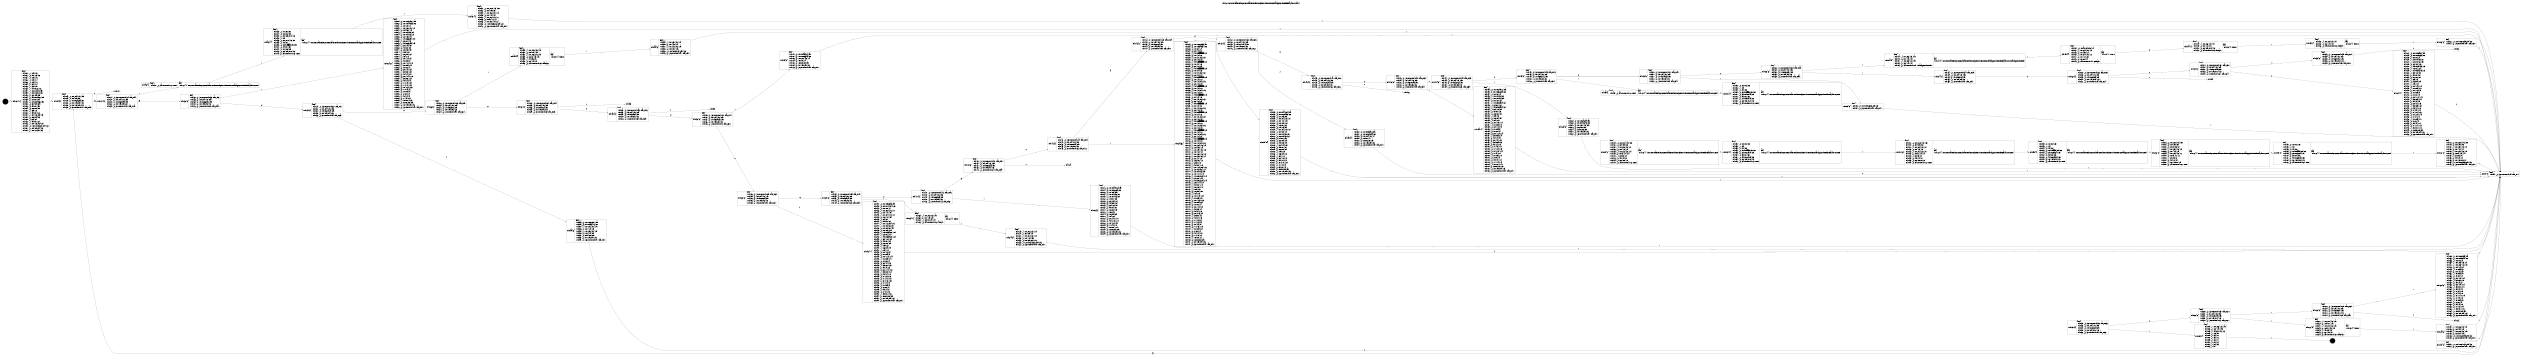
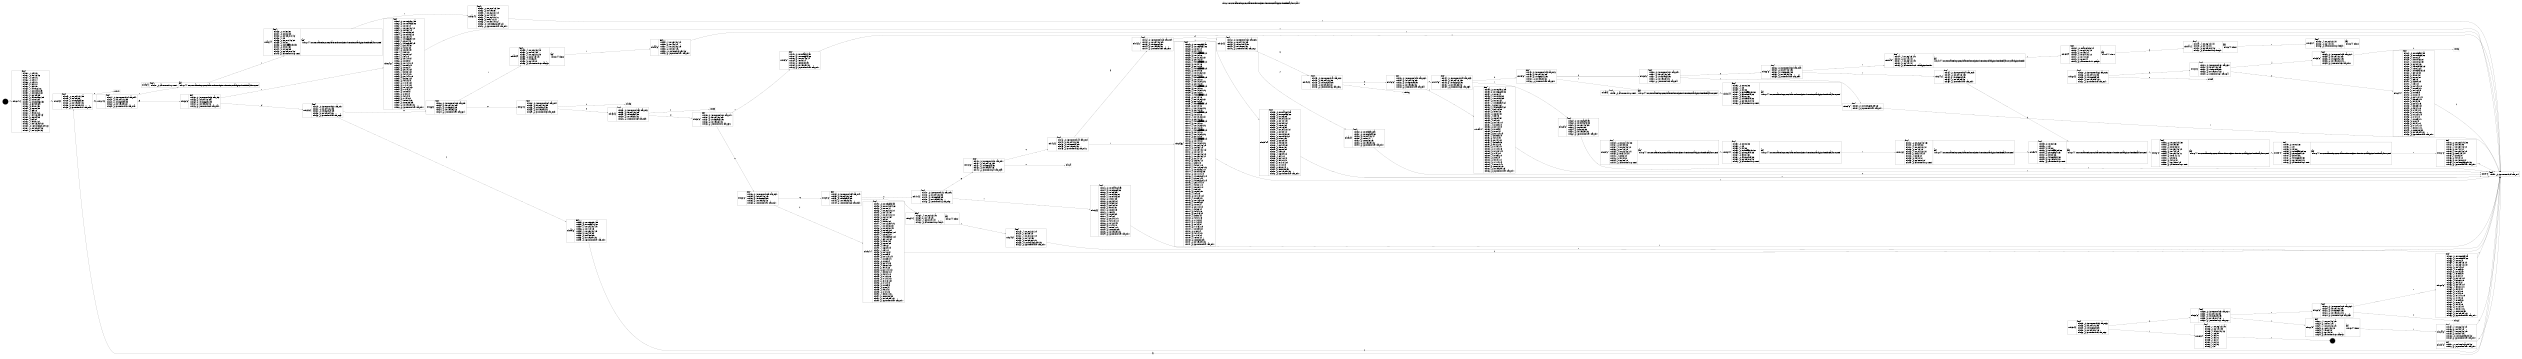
node "0x401d68 [15]": removed
edge "0x401544 [28]" -> "0x401560 [28]": now "0x401544 [28]" -> "0x401b9e [40]"
